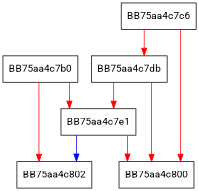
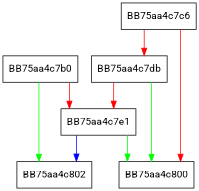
edge "BB75aa4c7b0" -> "BB75aa4c802": color red -> green
edge "BB75aa4c7db" -> "BB75aa4c800": color red -> green
edge "BB75aa4c7e1" -> "BB75aa4c800": color red -> green
